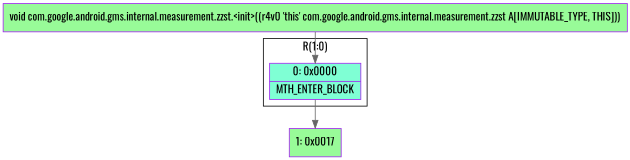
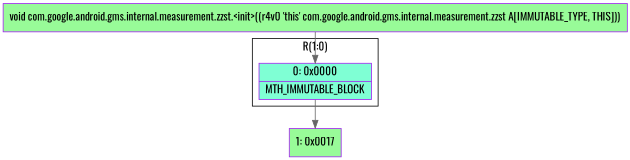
node "0: 0x0000": text "MTH_ENTER_BLOCK" -> "MTH_IMMUTABLE_BLOCK"
